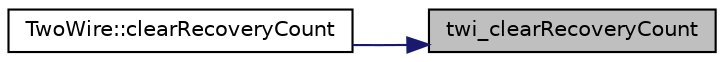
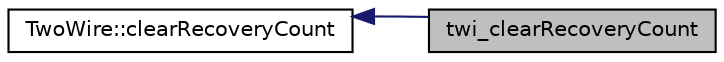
edge "TwoWire::clearRecoveryCount" -> "twi_clearRecoveryCount": reversed
